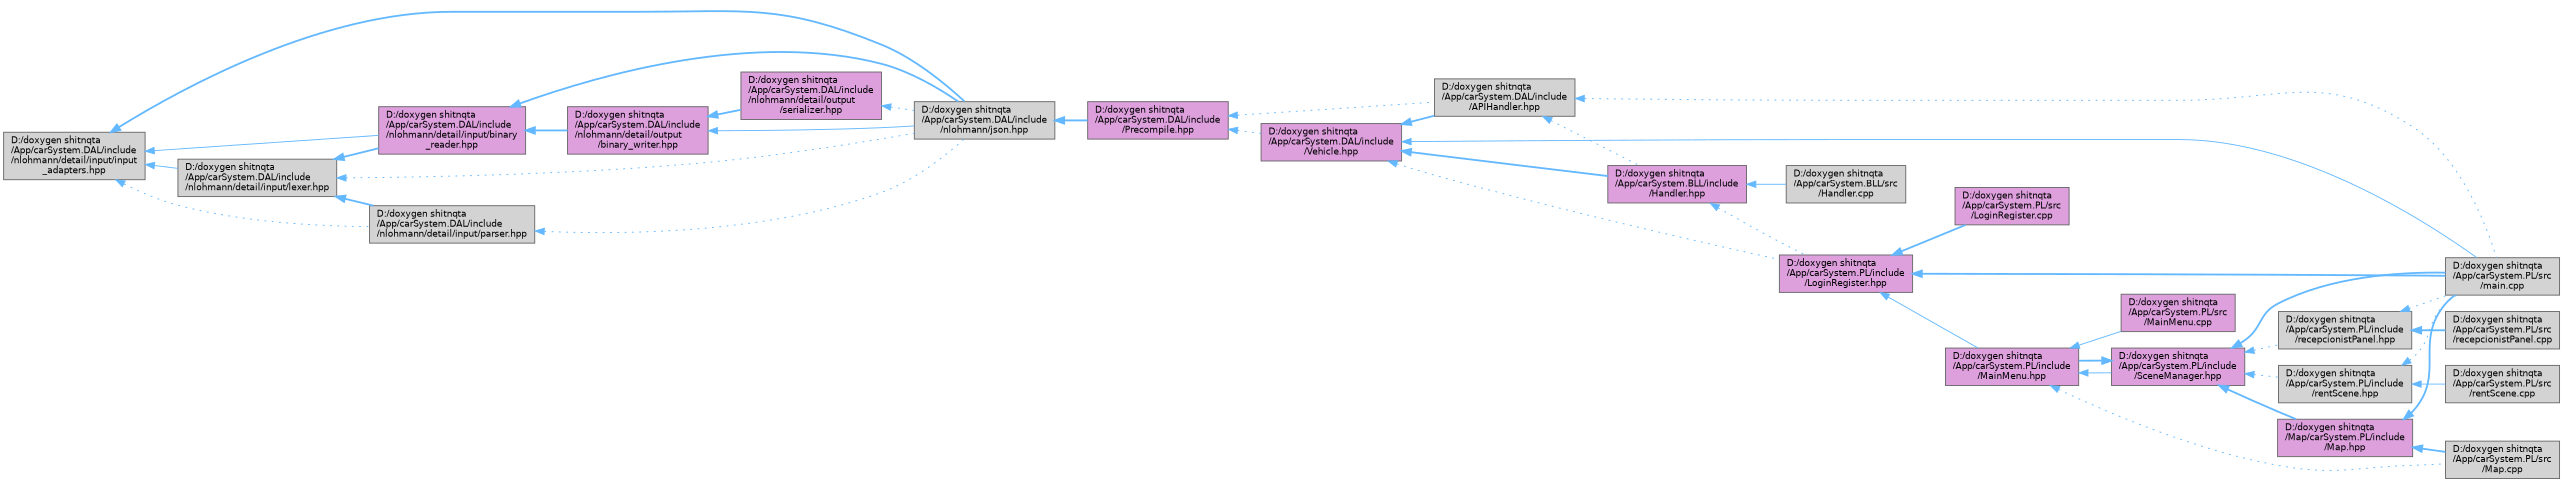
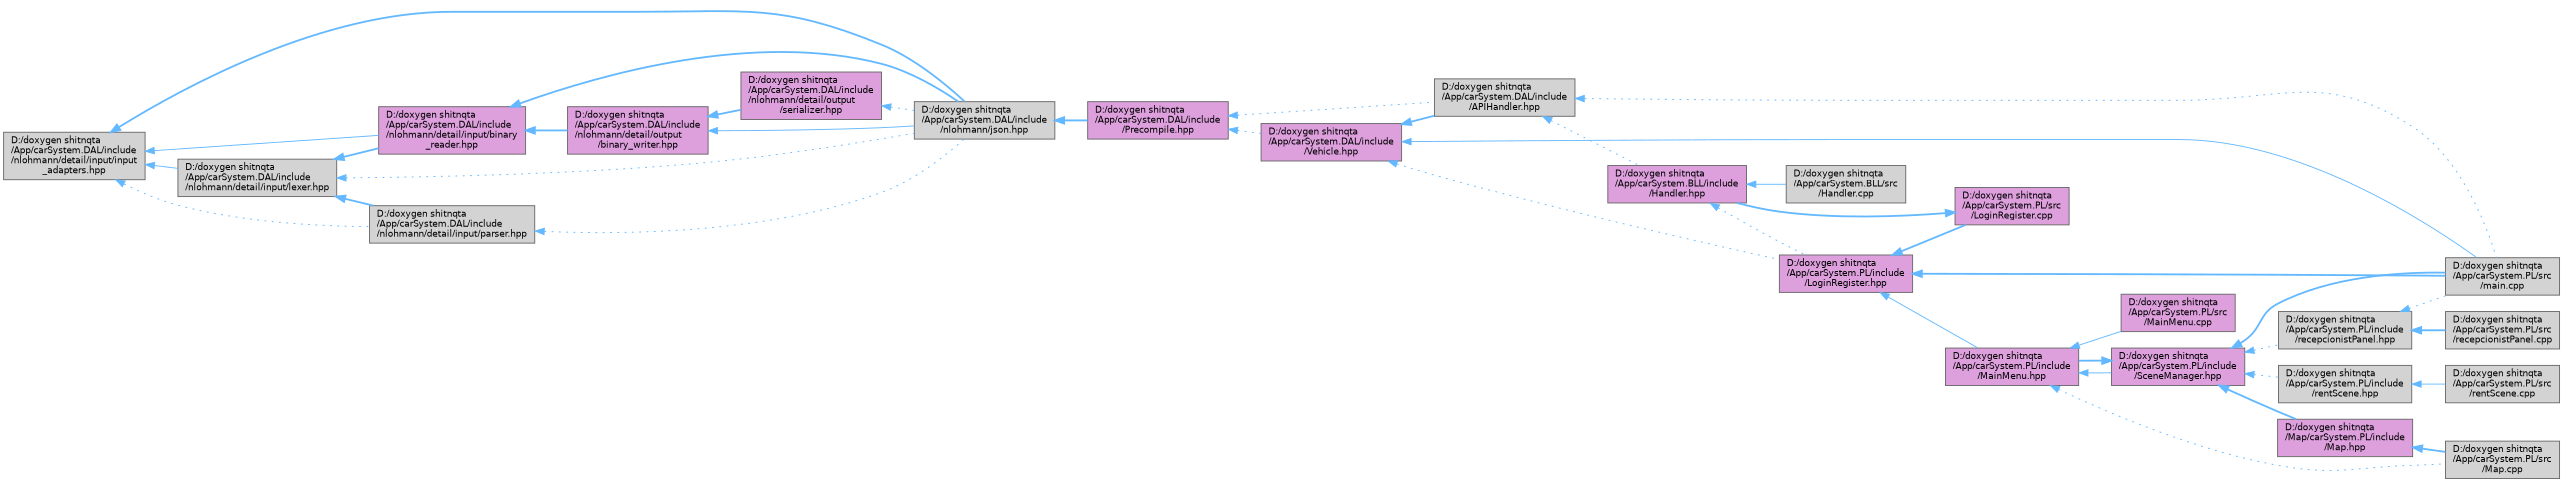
edge "D:/doxygen shitnqta /App/carSystem.BLL/include /Handler.hpp" -> "D:/doxygen shitnqta /App/carSystem.DAL/include /Vehicle.hpp": now "D:/doxygen shitnqta /App/carSystem.BLL/include /Handler.hpp" -> "D:/doxygen shitnqta /App/carSystem.PL/src /LoginRegister.cpp"
edge "D:/doxygen shitnqta /App/carSystem.PL/src /main.cpp" -> "D:/doxygen shitnqta /App/carSystem.PL/include /rentScene.hpp": removed
edge "D:/doxygen shitnqta /App/carSystem.PL/src /main.cpp" -> "D:/doxygen shitnqta /Map/carSystem.PL/include /Map.hpp": removed
